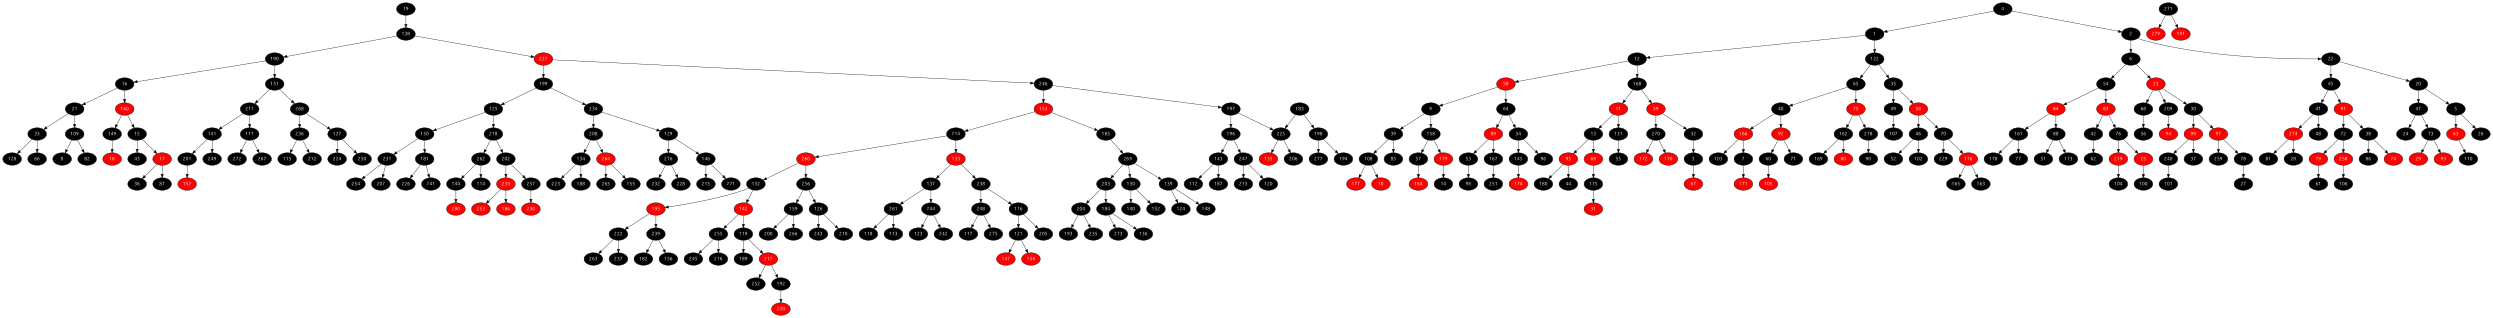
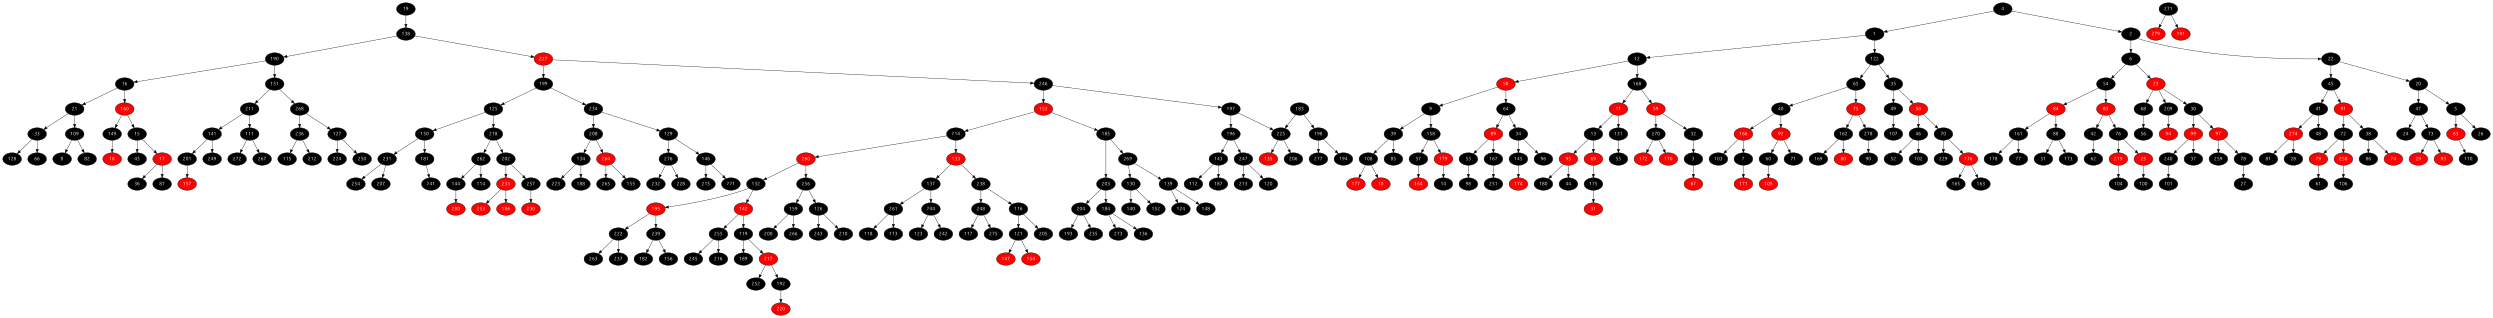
edge "269" -> "203": now "185" -> "203"
node "226": removed
